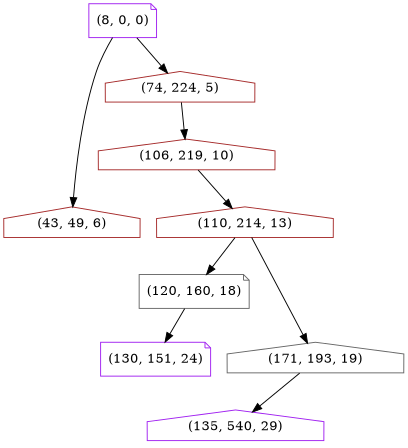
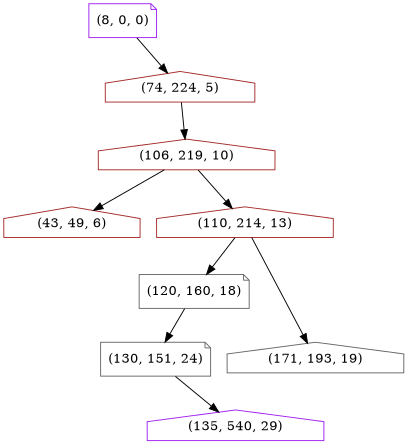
edge "(8, 0, 0)" -> "(43, 49, 6)": now "(106, 219, 10)" -> "(43, 49, 6)"
node "(130, 151, 24)": color purple -> gray40
edge "(171, 193, 19)" -> "(135, 540, 29)": now "(130, 151, 24)" -> "(135, 540, 29)"
